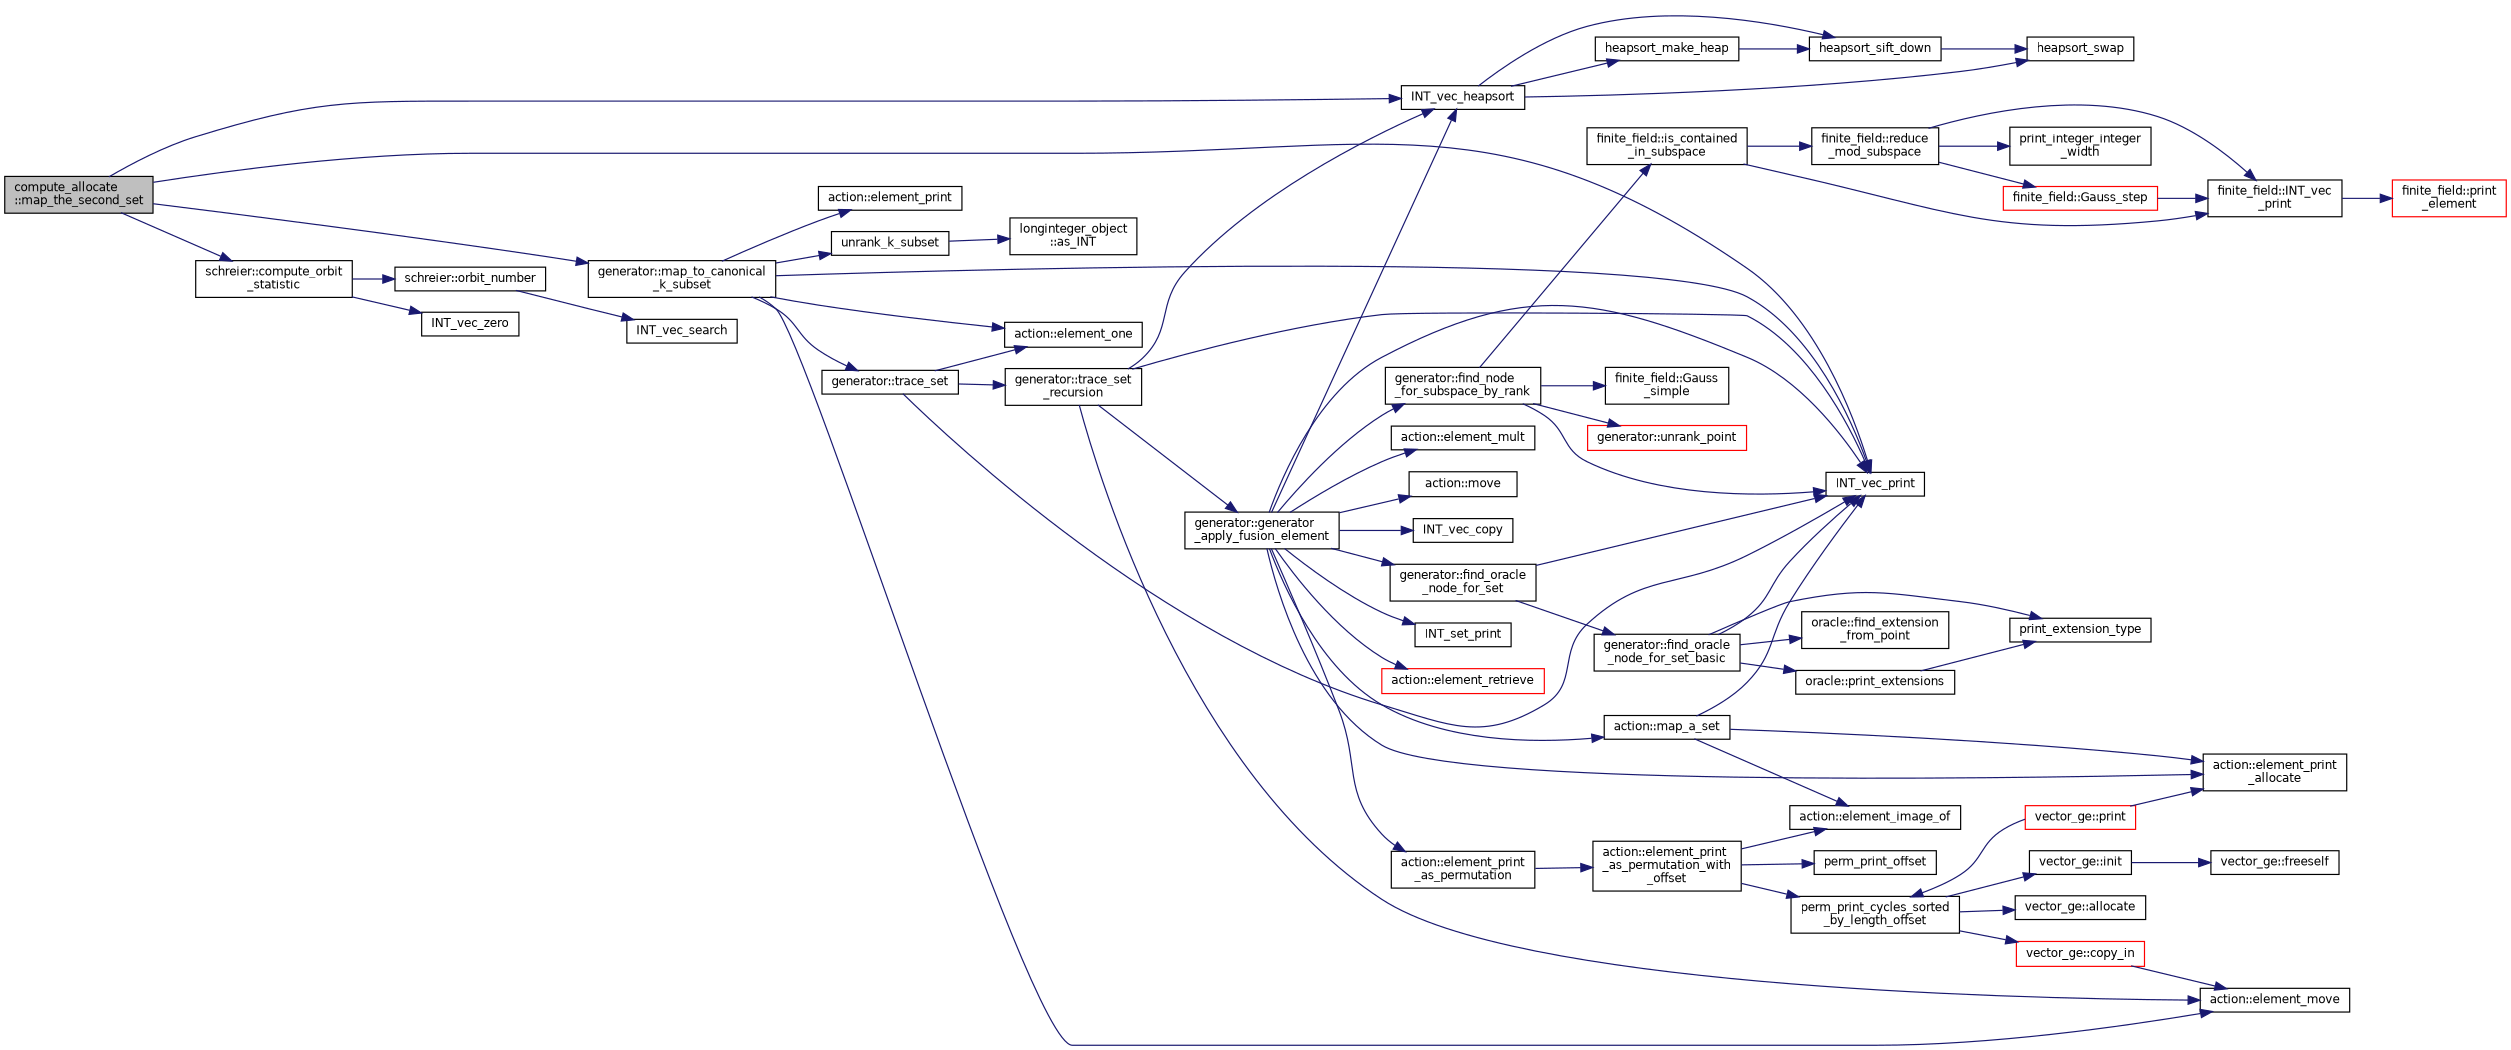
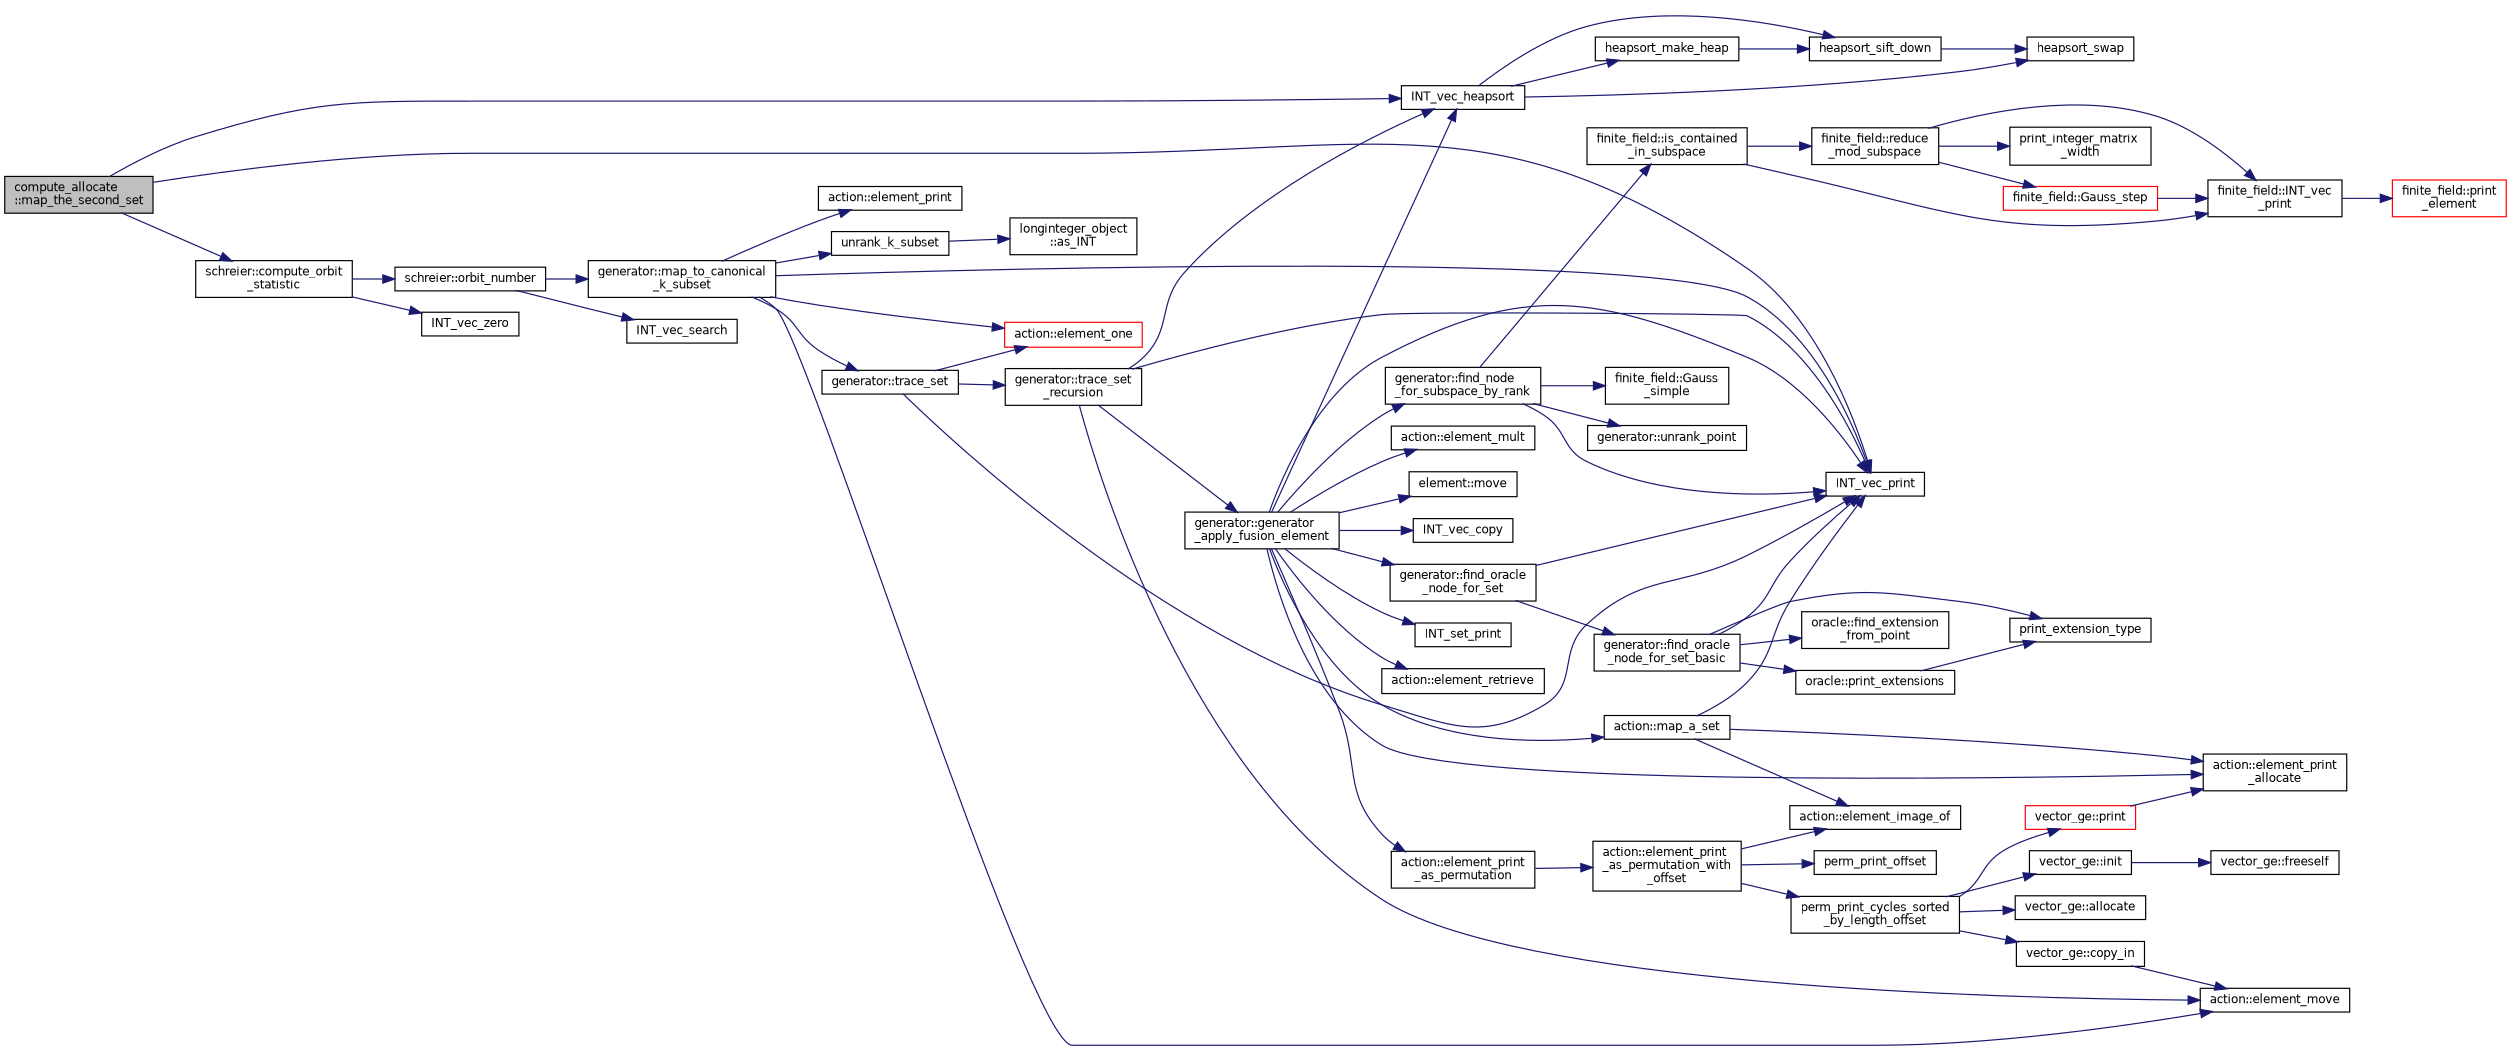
node "print_integer_integer _width": label "print_integer_integer _width" -> "print_integer_matrix _width"
edge "compute_allocate ::map_the_second_set" -> "generator::map_to_canonical _k_subset": now "schreier::orbit_number" -> "generator::map_to_canonical _k_subset"
node "action::element_one": color black -> red
node "generator::unrank_point": color red -> black
node "action::move": label "action::move" -> "element::move"
node "action::element_retrieve": color red -> black
edge "vector_ge::print" -> "perm_print_cycles_sorted _by_length_offset": reversed
node "vector_ge::copy_in": color red -> black
